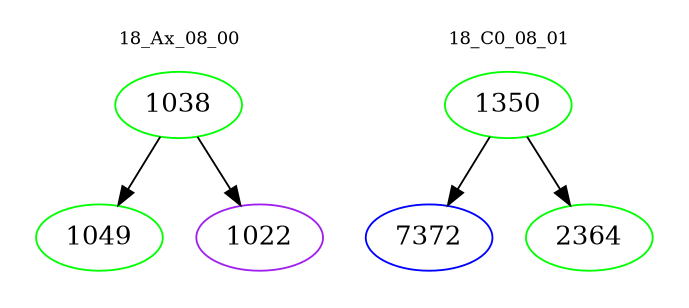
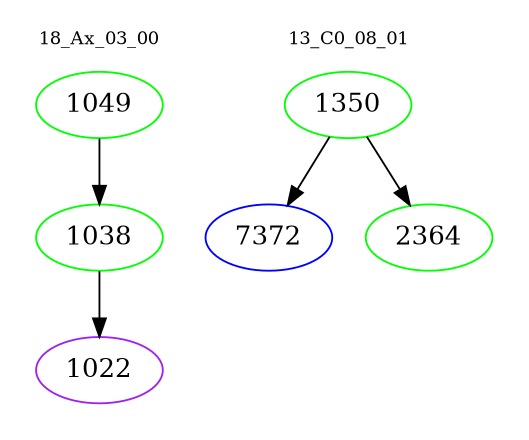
cluster "18_Ax_08_00": label "18_Ax_08_00" -> "18_Ax_03_00"
cluster "18_C0_08_01": label "18_C0_08_01" -> "13_C0_08_01"
edge "1038" -> "1049": reversed
